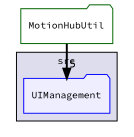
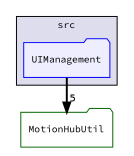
edge "MotionHubUtil" -> "UIManagement": reversed
